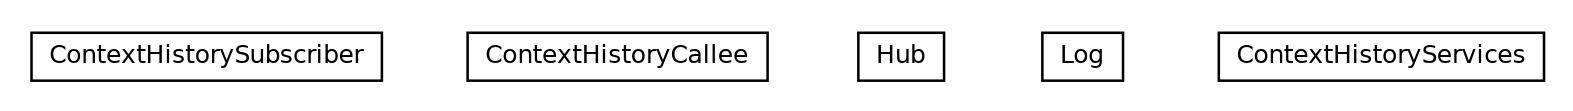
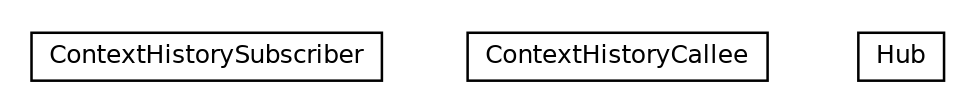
node "Log": removed
node "ContextHistoryServices": removed
